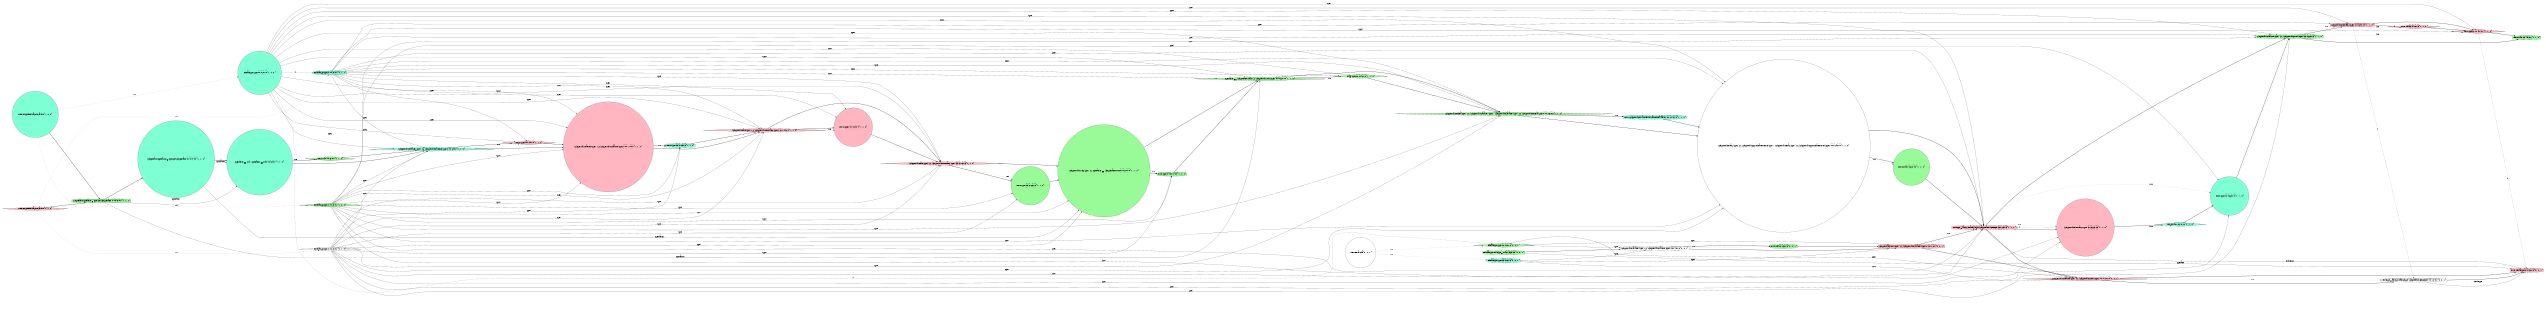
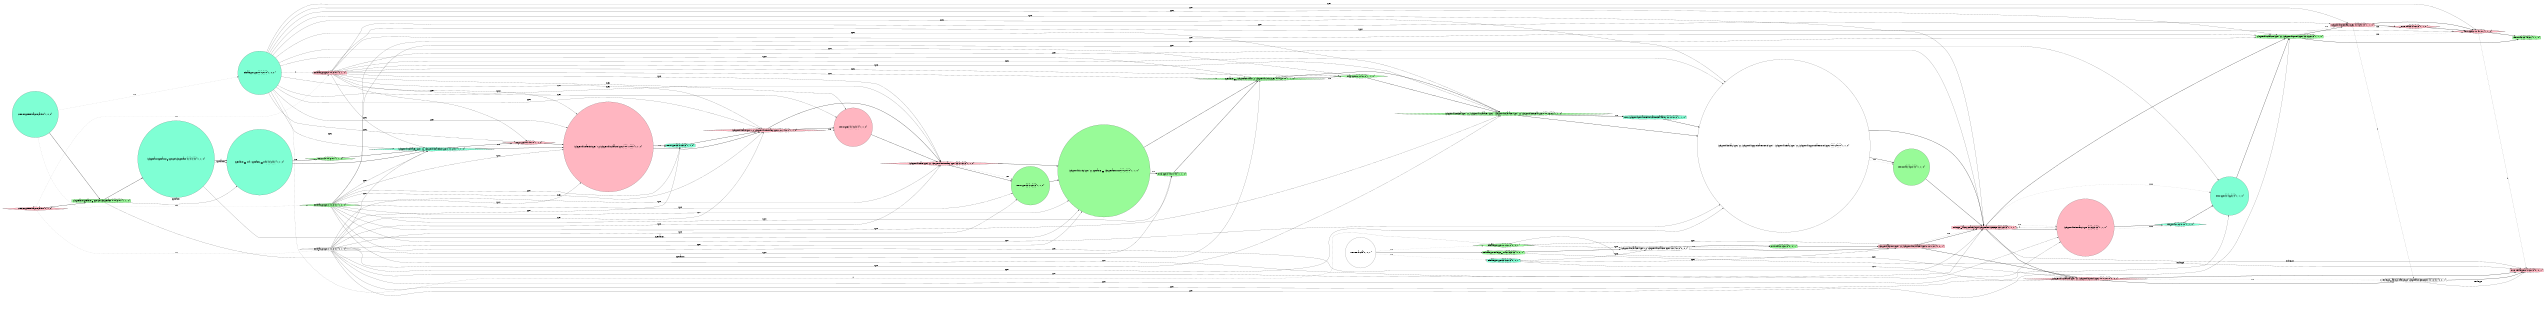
node "RelDataType type2@@@2@@@['0', '1', '0']": fillcolor aquamarine -> lightpink
edge "promoteToVarChar['0', '0', '1']" -> "RelDataType resultType = null@@@3@@@['0', '0', '1']": added
edge "RelDataType resultType = null@@@3@@@['0', '0', '1']" -> "return resultType@@@13@@@['0', '0', '1']": label "typeName" -> "resultType"
